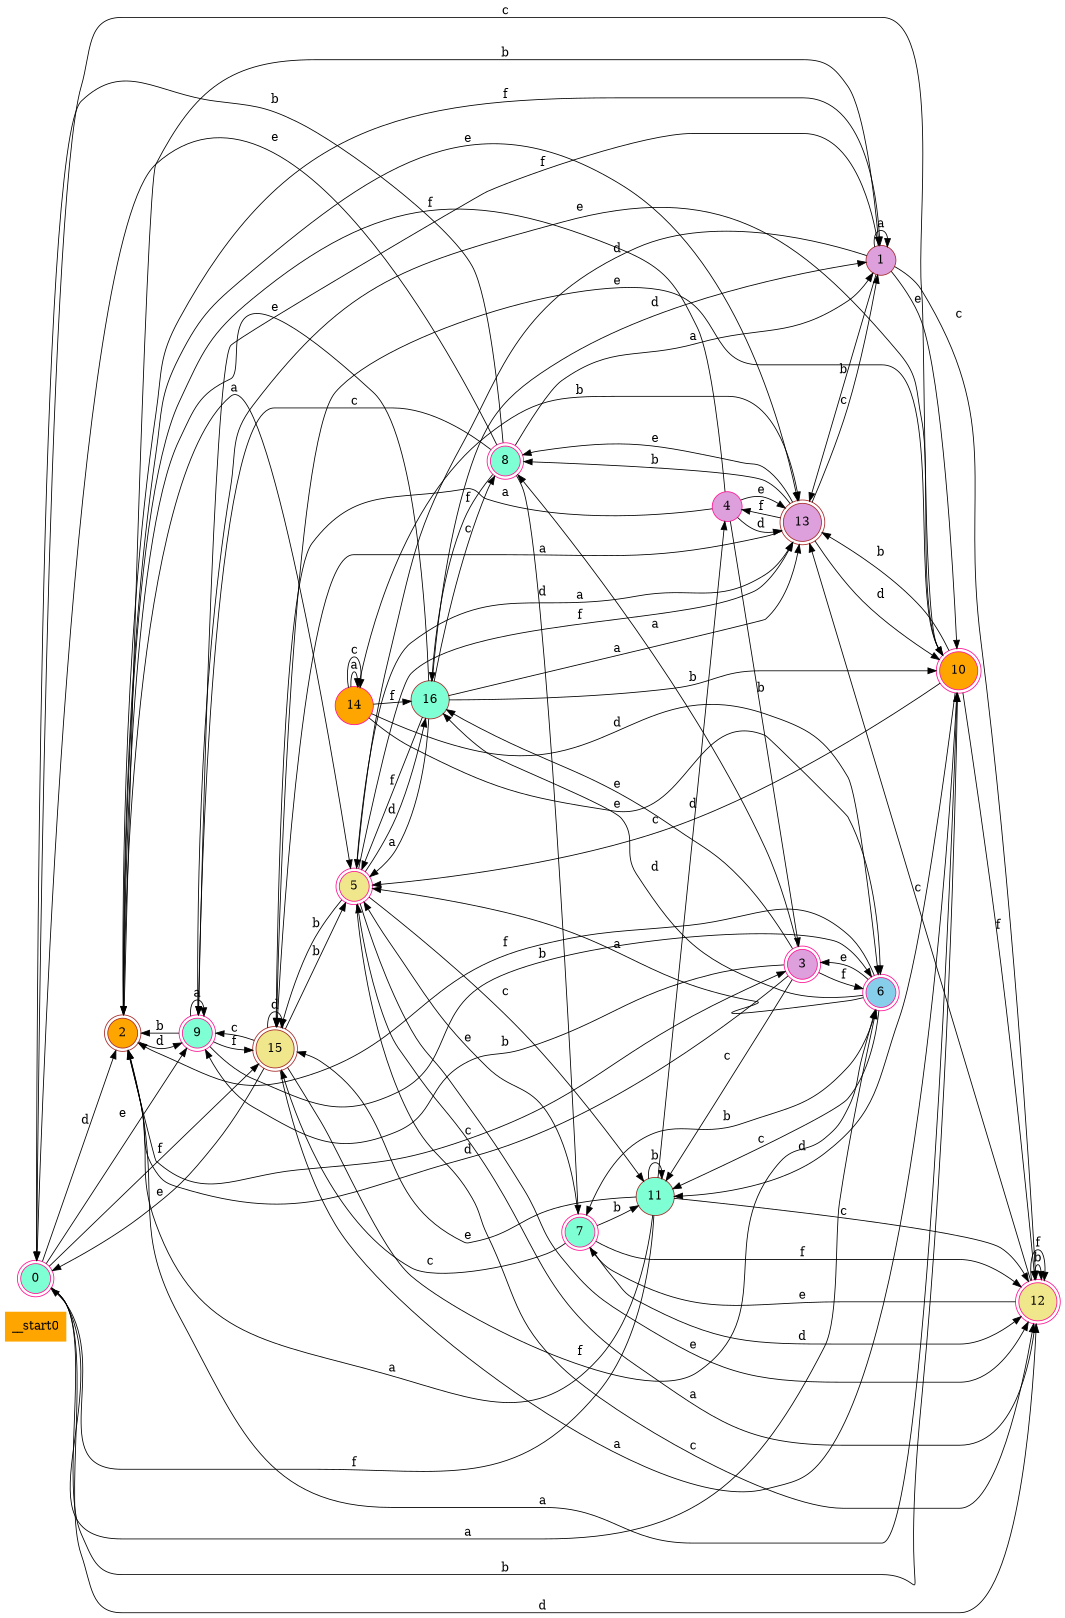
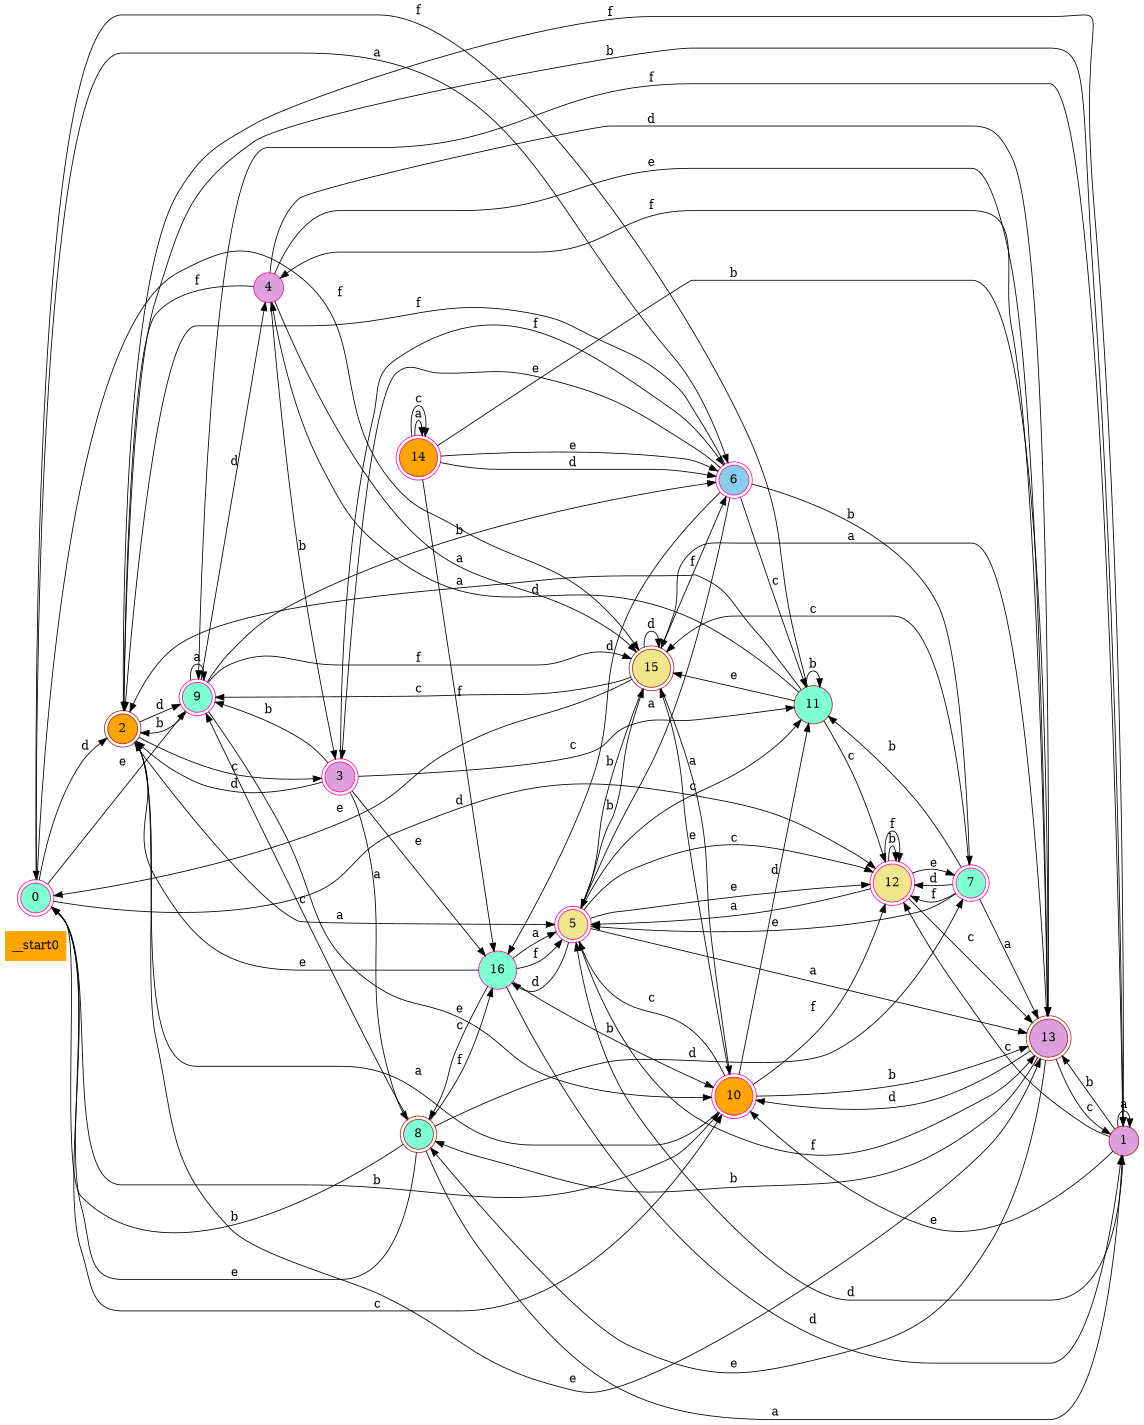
node "8": color deeppink -> brown
edge "9" -> "4": added, label "d"
edge "16" -> "13": now "7" -> "13"
node "16": color brown -> deeppink
node "14": shape circle -> doublecircle
